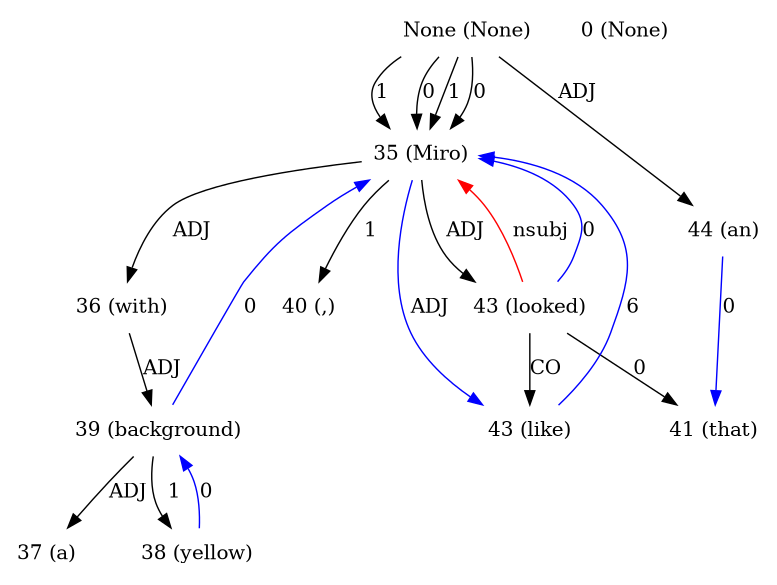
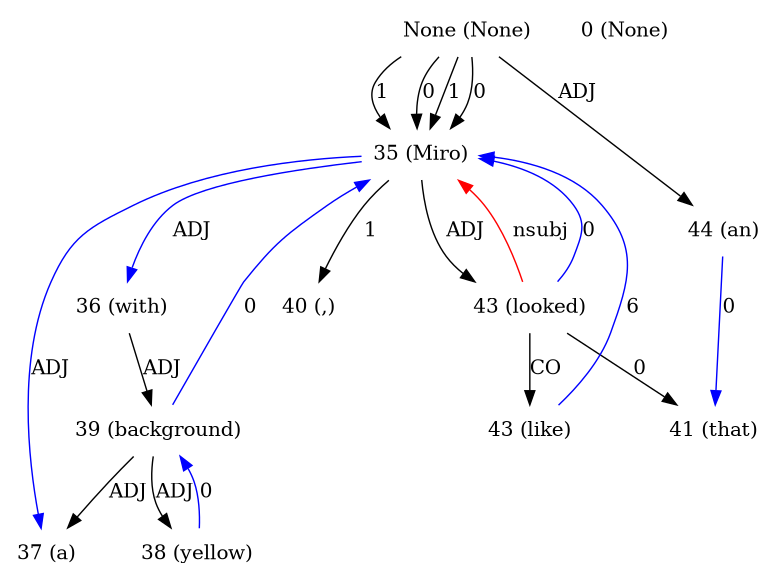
edge "35 (Miro)" -> "36 (with)": color black -> blue
edge "35 (Miro)" -> "43 (like)": now "35 (Miro)" -> "37 (a)"
edge "39 (background)" -> "38 (yellow)": label "1" -> "ADJ"
